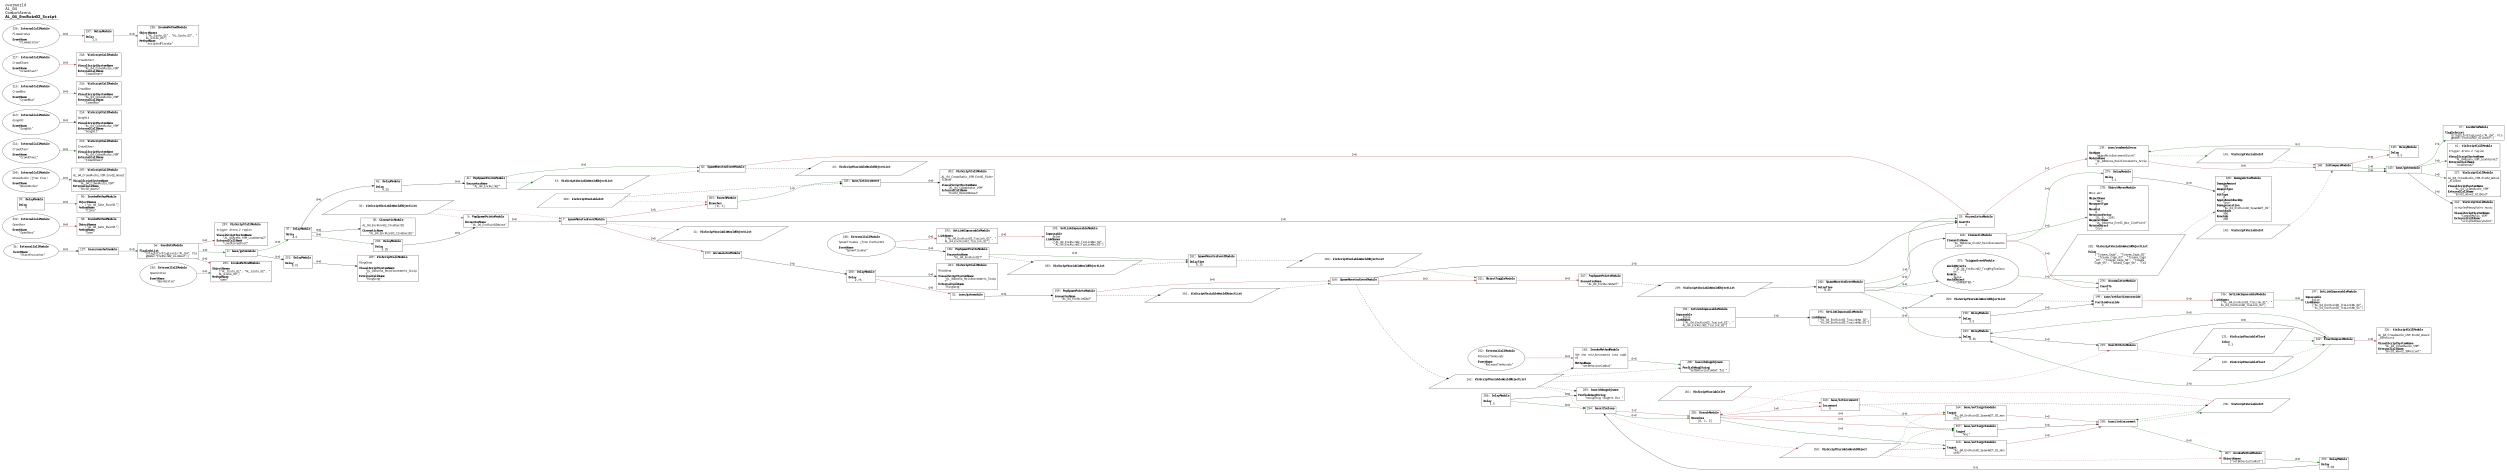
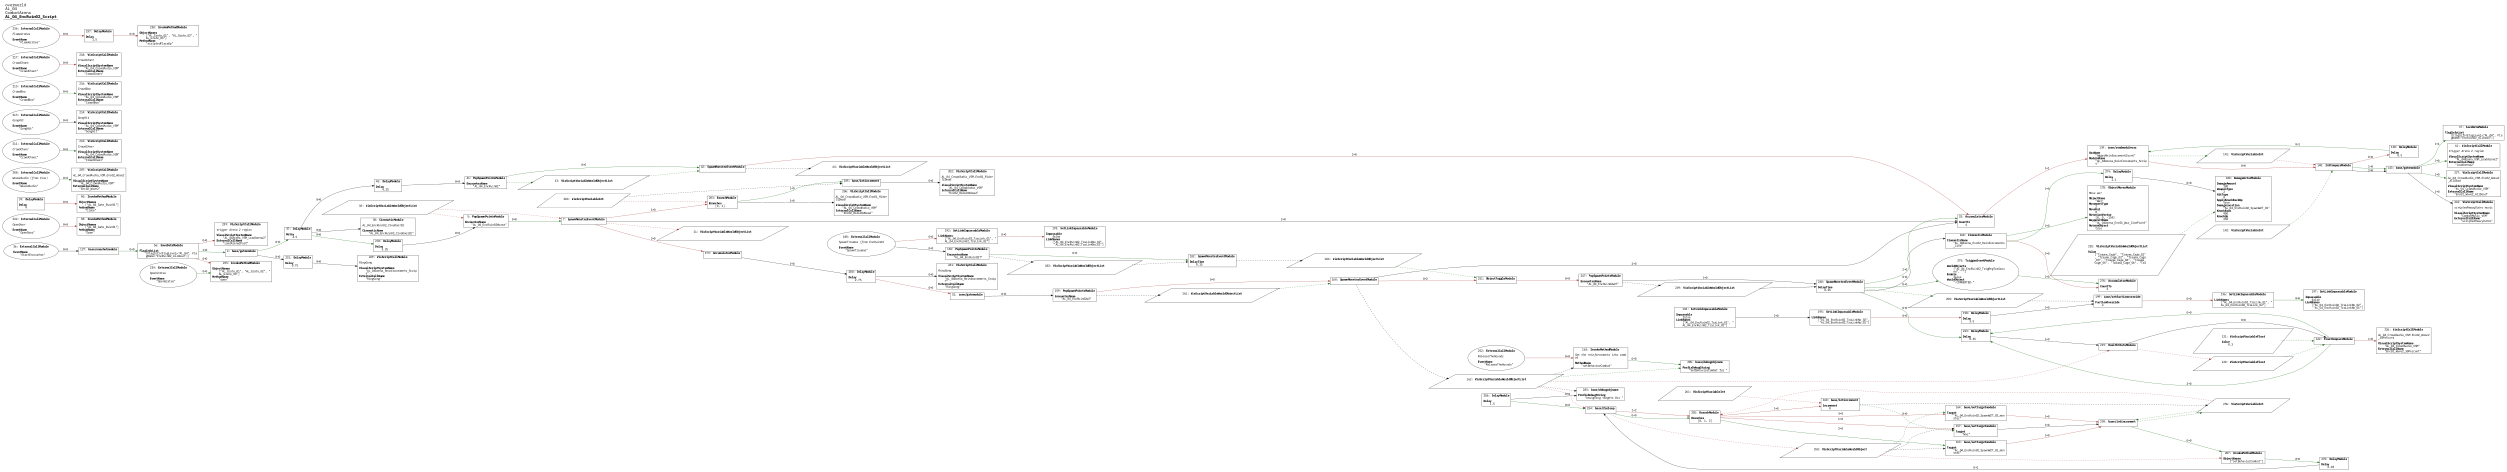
node "206:": added
edge "247:" -> "248:": added, label "0→0"
